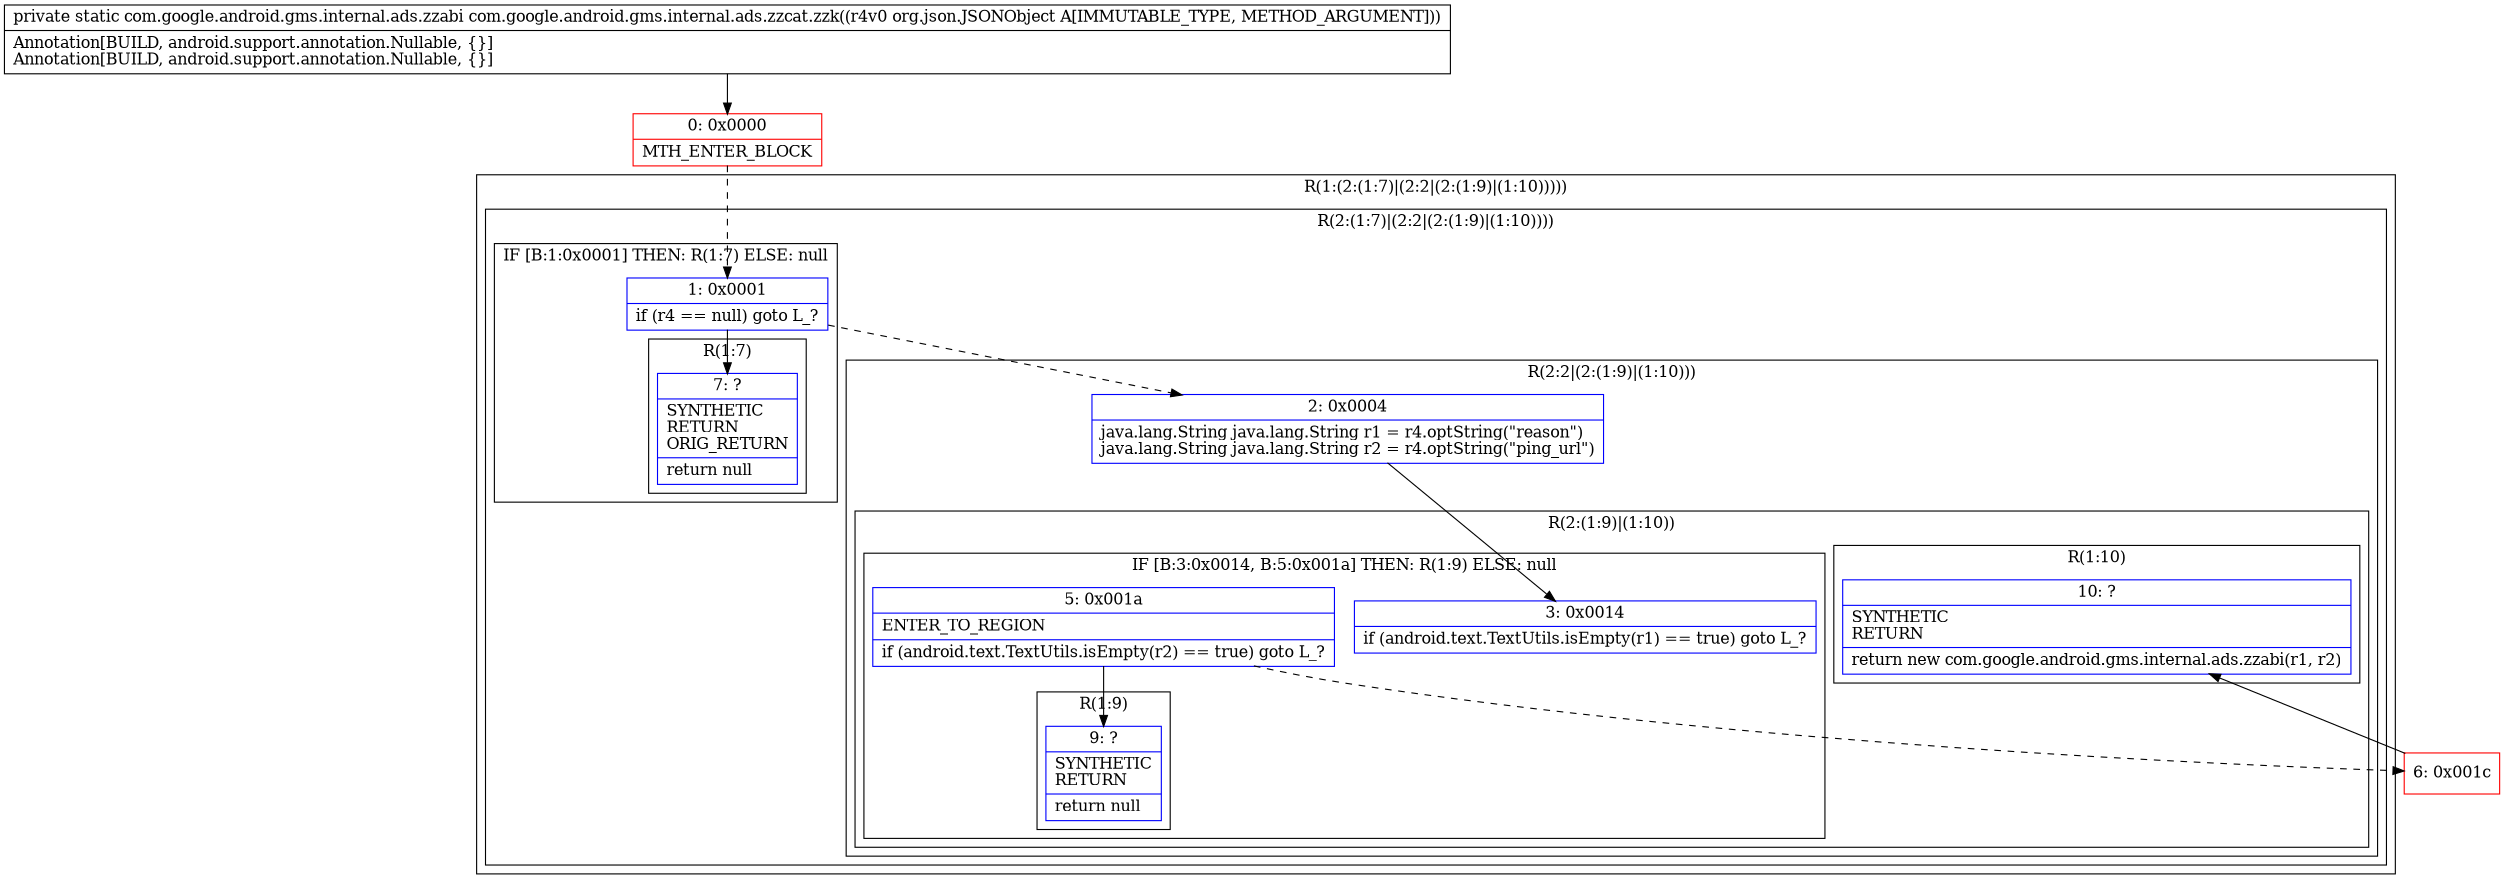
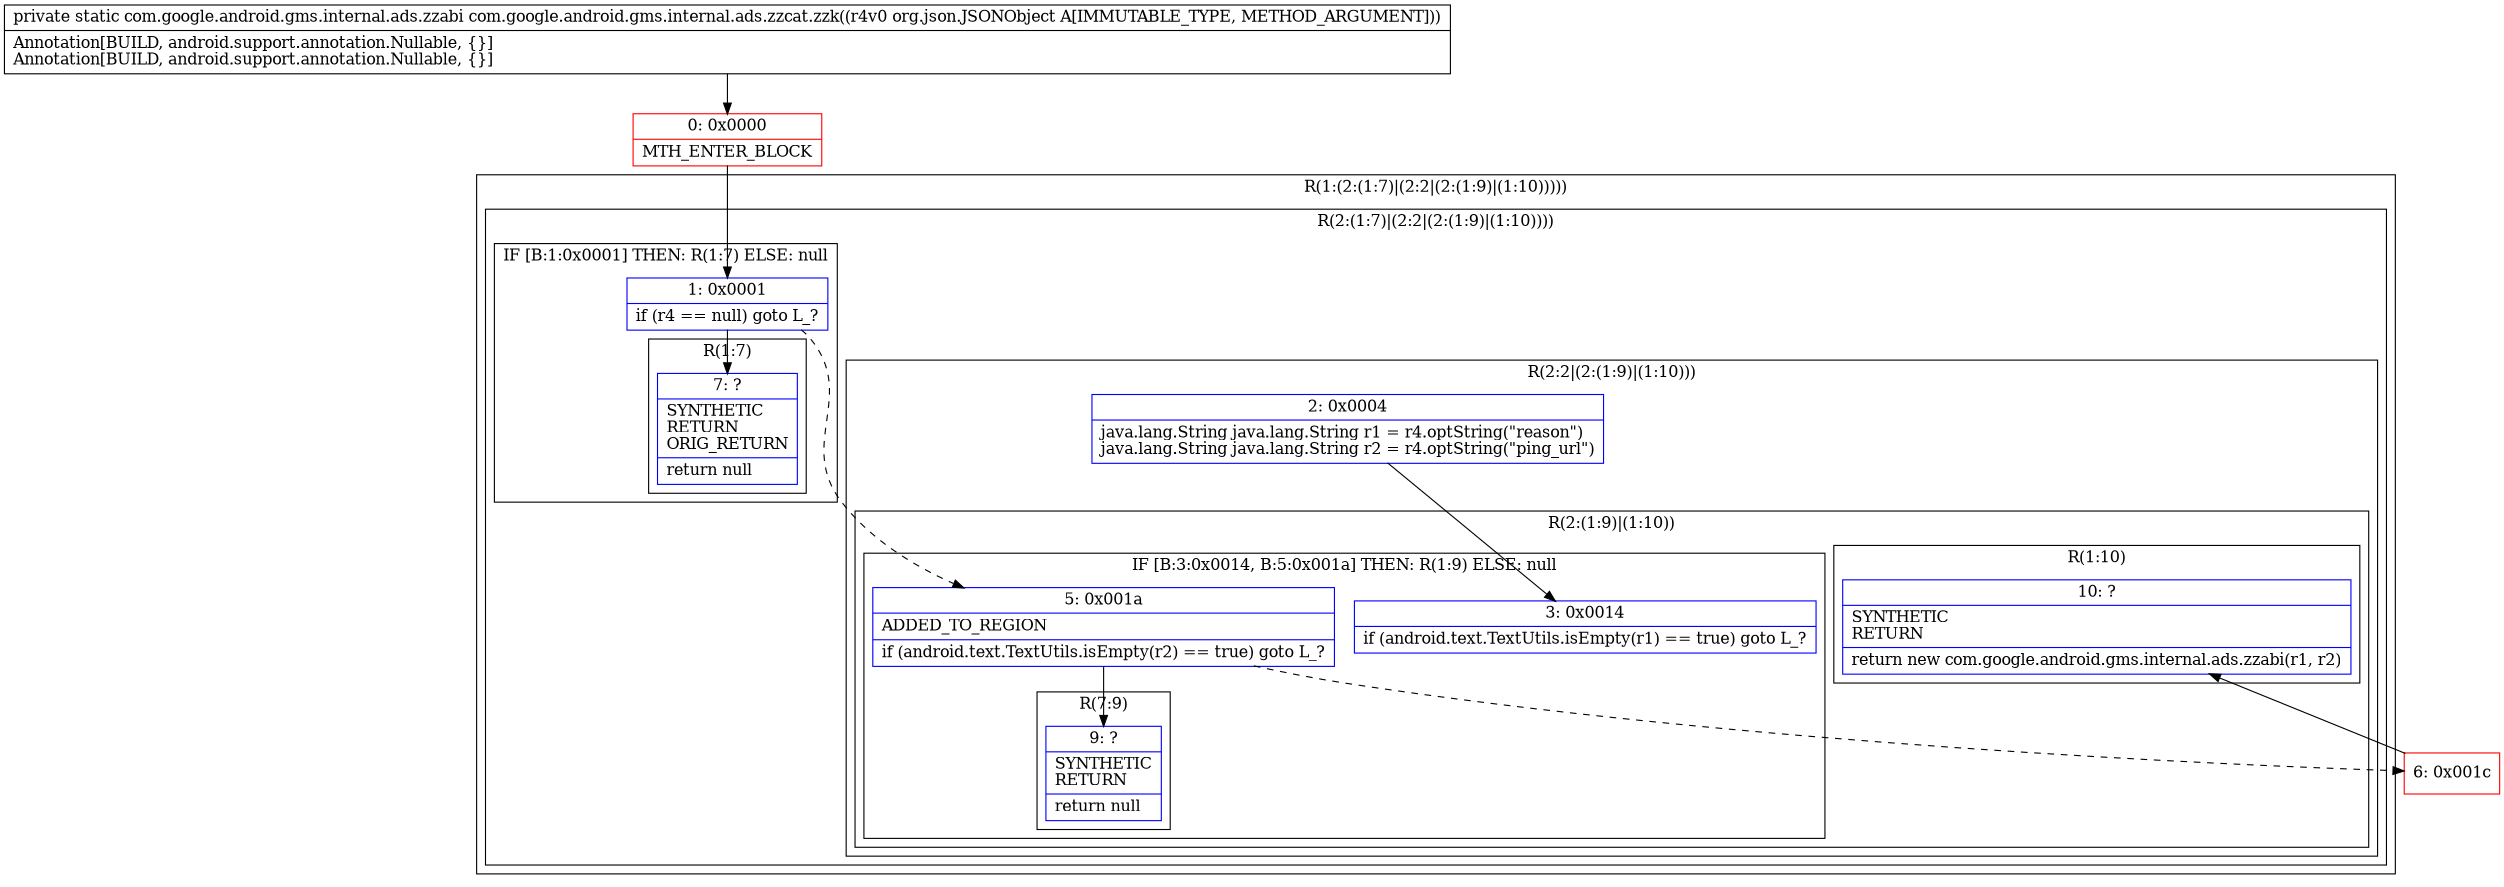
edge "0: 0x0000" -> "1: 0x0001": style dashed -> solid
edge "1: 0x0001" -> "2: 0x0004": now "1: 0x0001" -> "5: 0x001a"
node "5: 0x001a": text "ENTER_TO_REGION" -> "ADDED_TO_REGION"
cluster "R(1:9)": label "R(1:9)" -> "R(7:9)"
